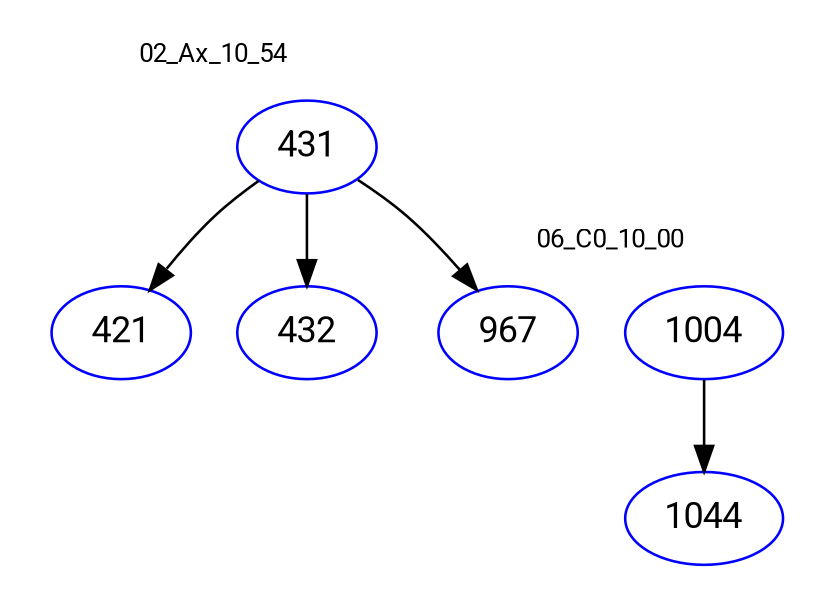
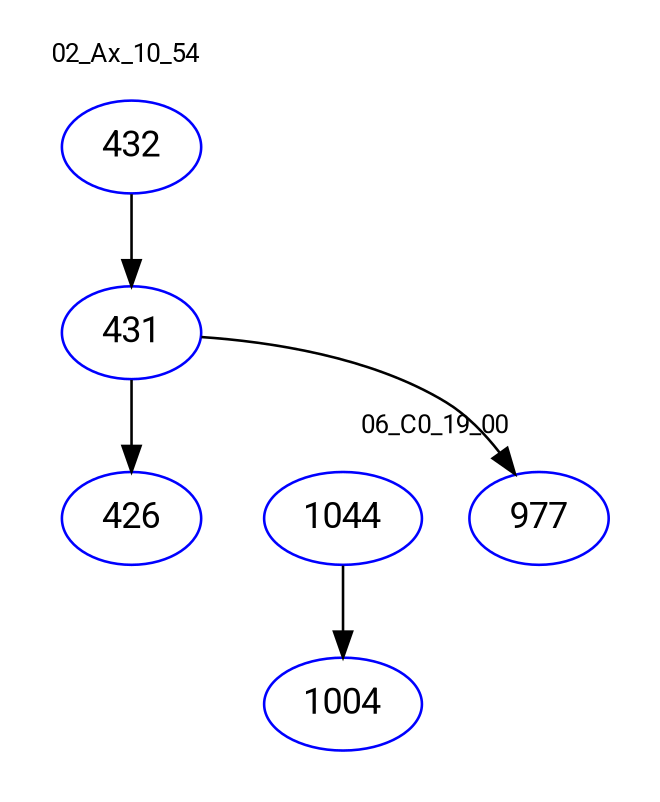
edge "431" -> "432": reversed
cluster "06_C0_10_00": label "06_C0_10_00" -> "06_C0_19_00"
node "421": label "421" -> "426"
node "967": label "967" -> "977"
edge "1004" -> "1044": reversed
